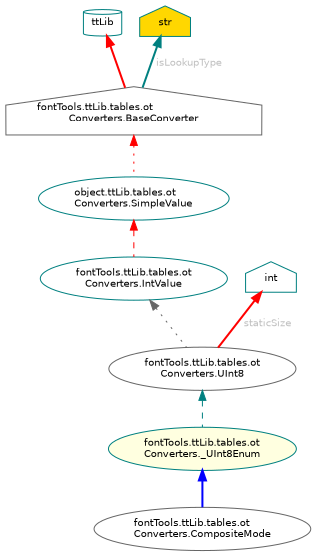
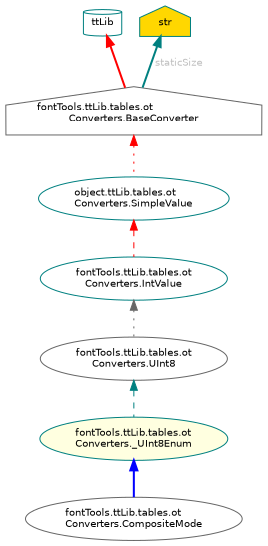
edge "fontTools.ttLib.tables.ot Converters.BaseConverter" -> "str": label " isLookupType" -> " staticSize"
node "int": removed
